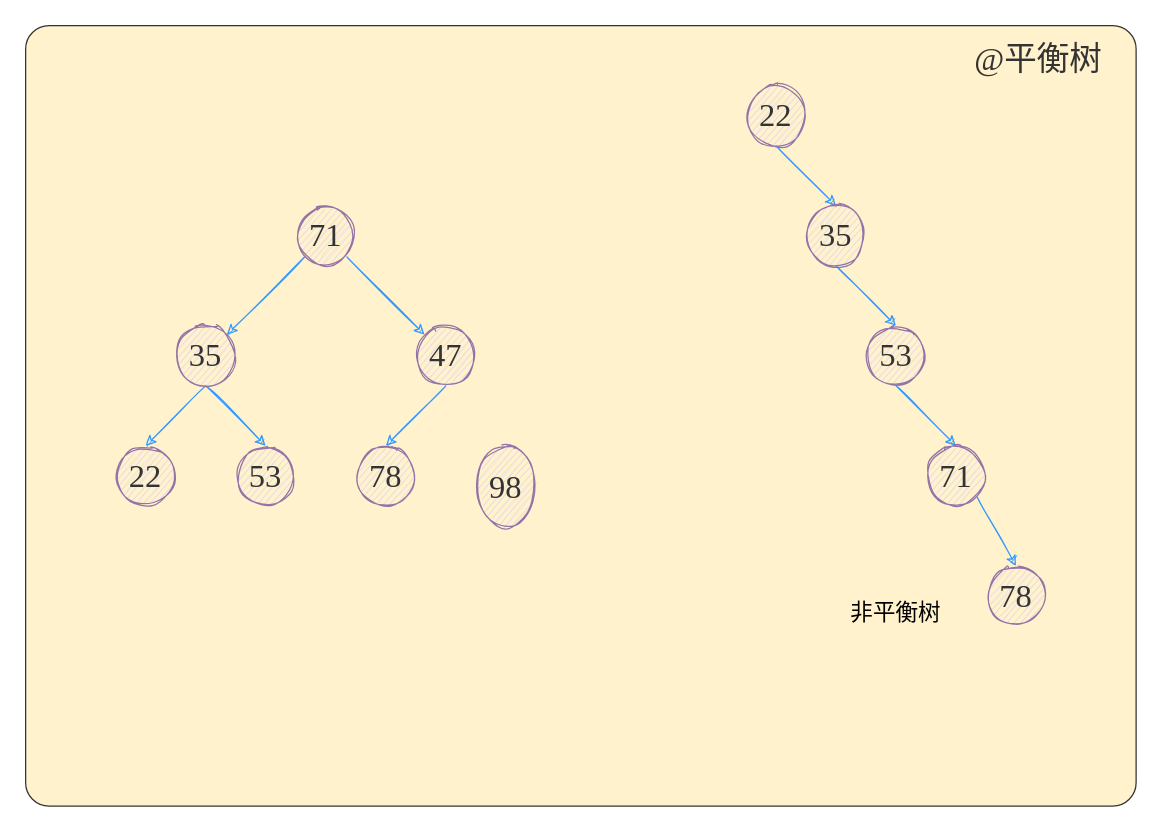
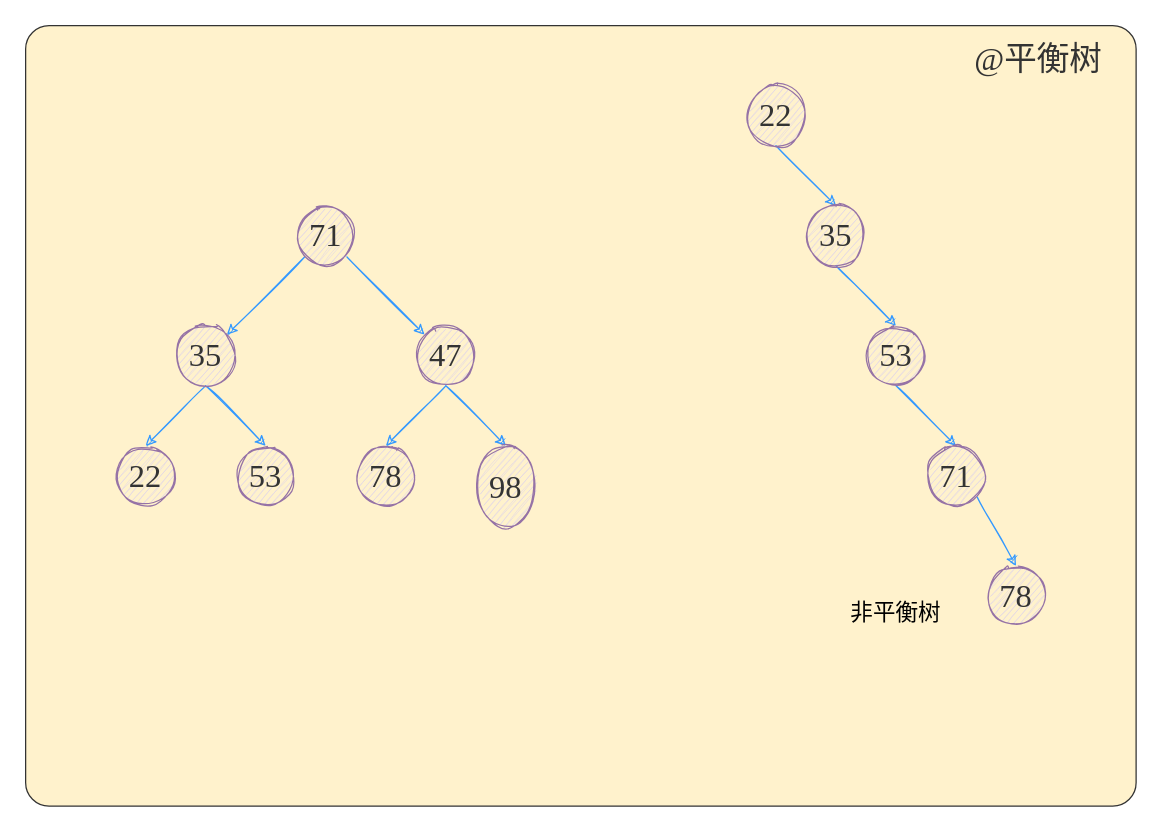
edge "47" -> "98": added
